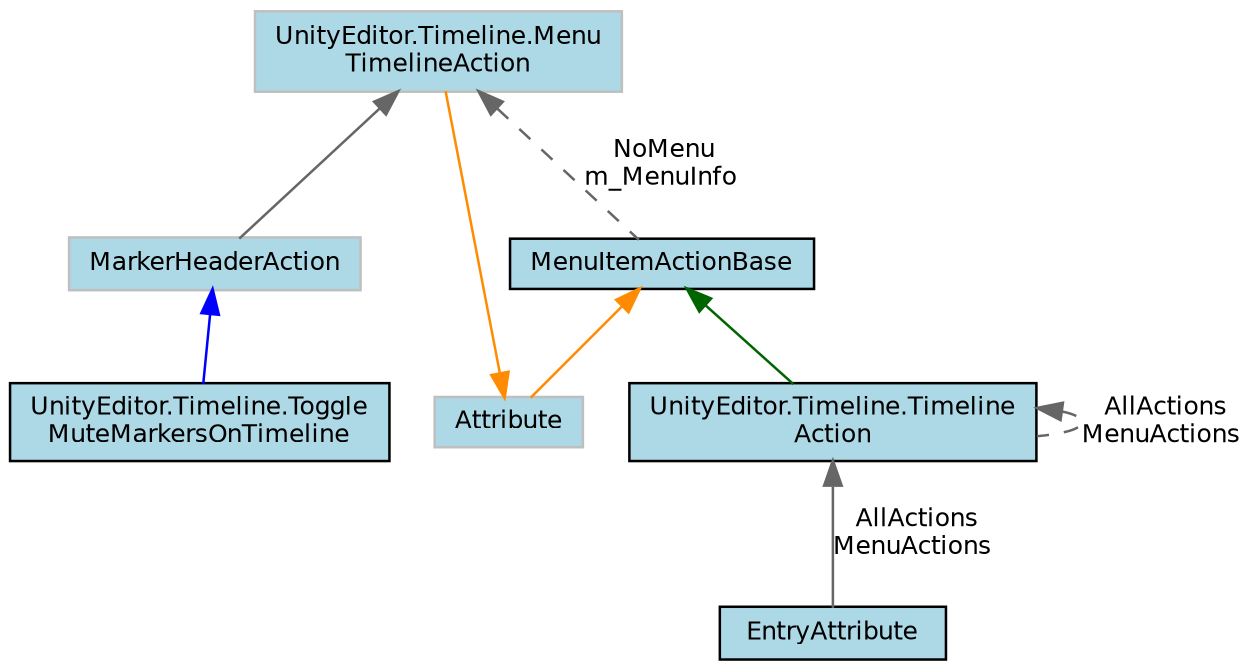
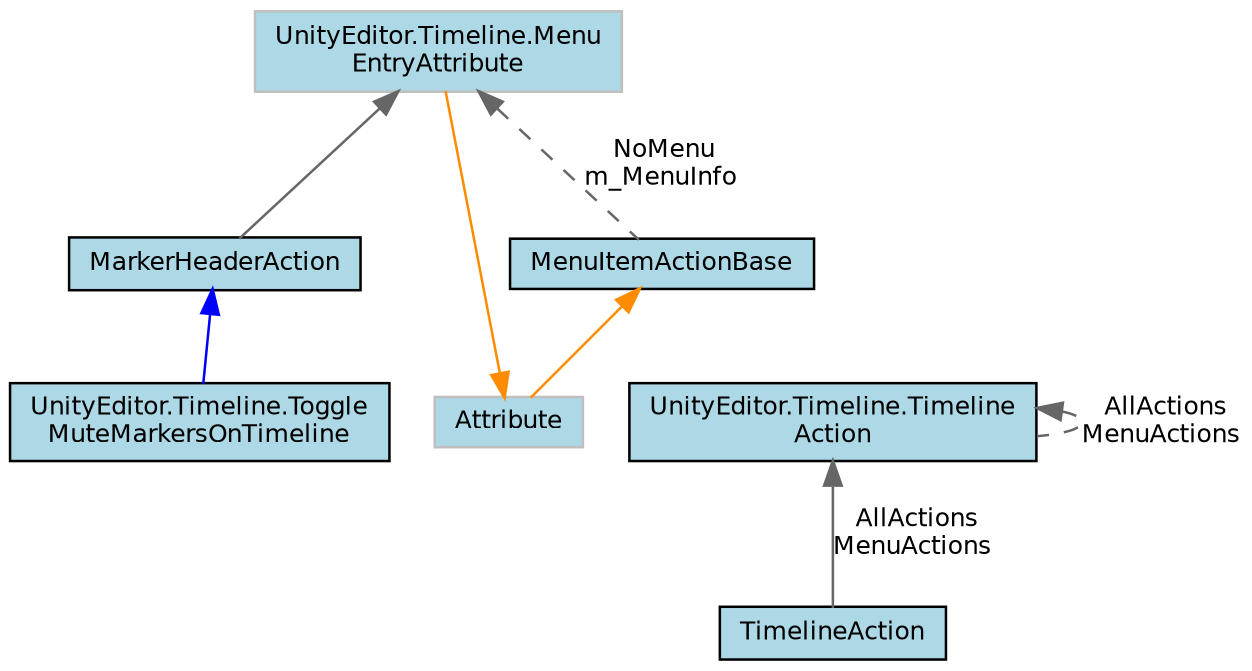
node "UnityEditor.Timeline.Menu TimelineAction": label "UnityEditor.Timeline.Menu TimelineAction" -> "UnityEditor.Timeline.Menu EntryAttribute"
node "MarkerHeaderAction": color grey75 -> black
edge "UnityEditor.Timeline.Timeline Action" -> "MenuItemActionBase": removed
node "EntryAttribute": label "EntryAttribute" -> "TimelineAction"
